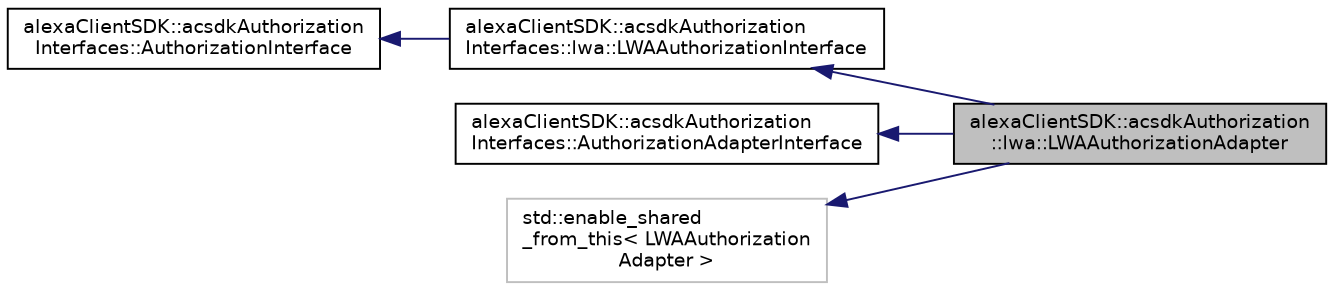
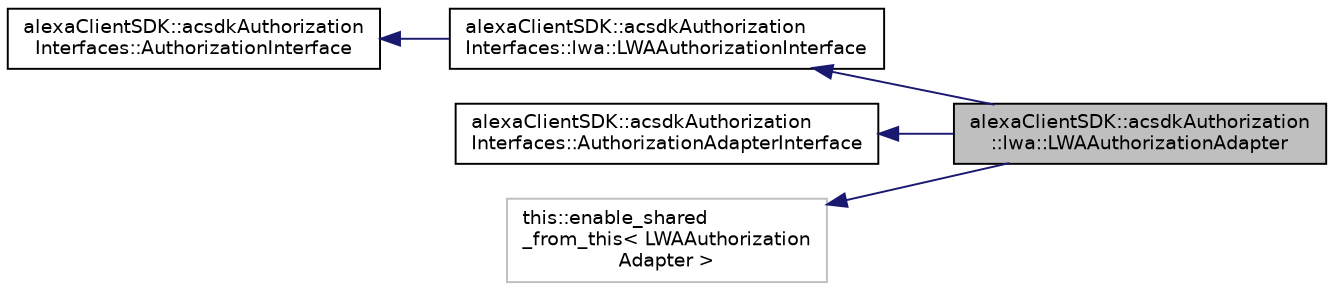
node "std::enable_shared _from_this< LWAAuthorization Adapter >": label "std::enable_shared _from_this< LWAAuthorization Adapter >" -> "this::enable_shared _from_this< LWAAuthorization Adapter >"
